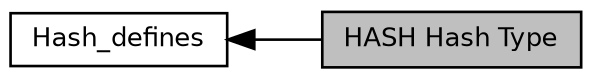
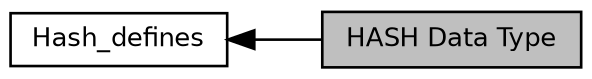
node "HASH Hash Type": label "HASH Hash Type" -> "HASH Data Type"
